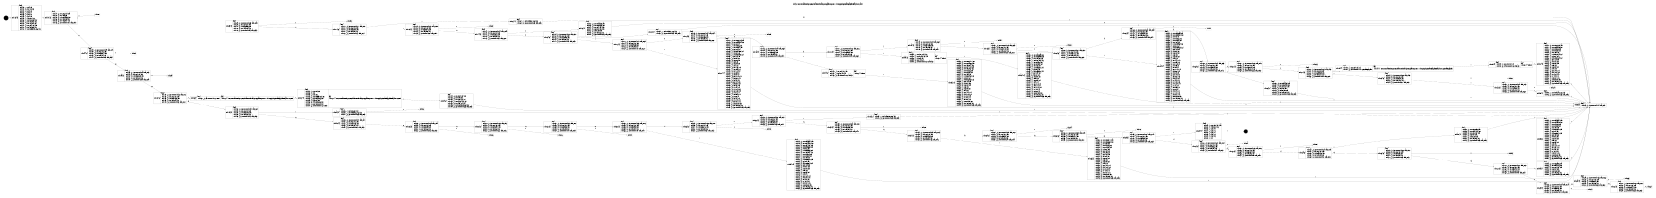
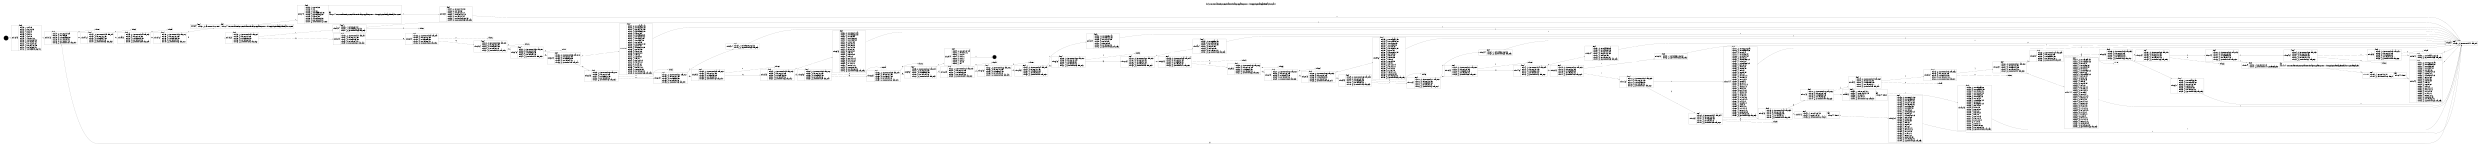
node "0x4016e0 [25]": added
